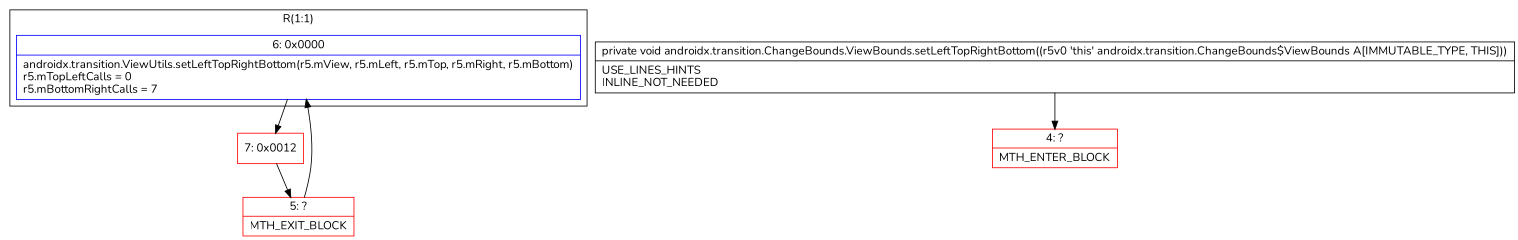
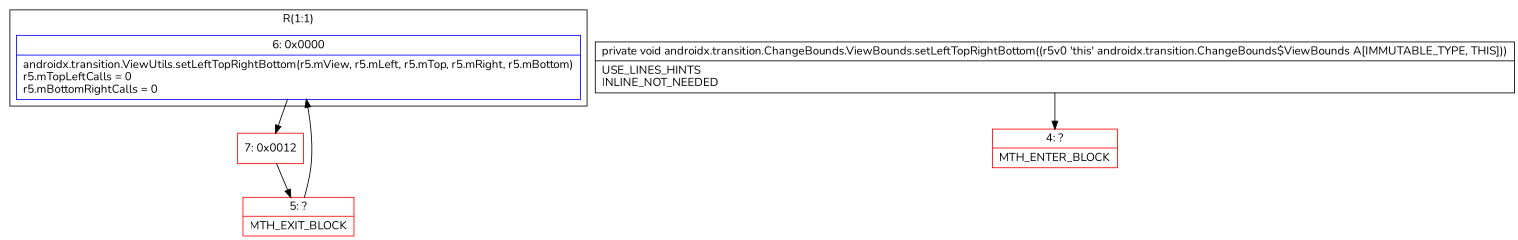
node "6: 0x0000": text "r5.mBottomRightCalls = 7" -> "r5.mBottomRightCalls = 0"
